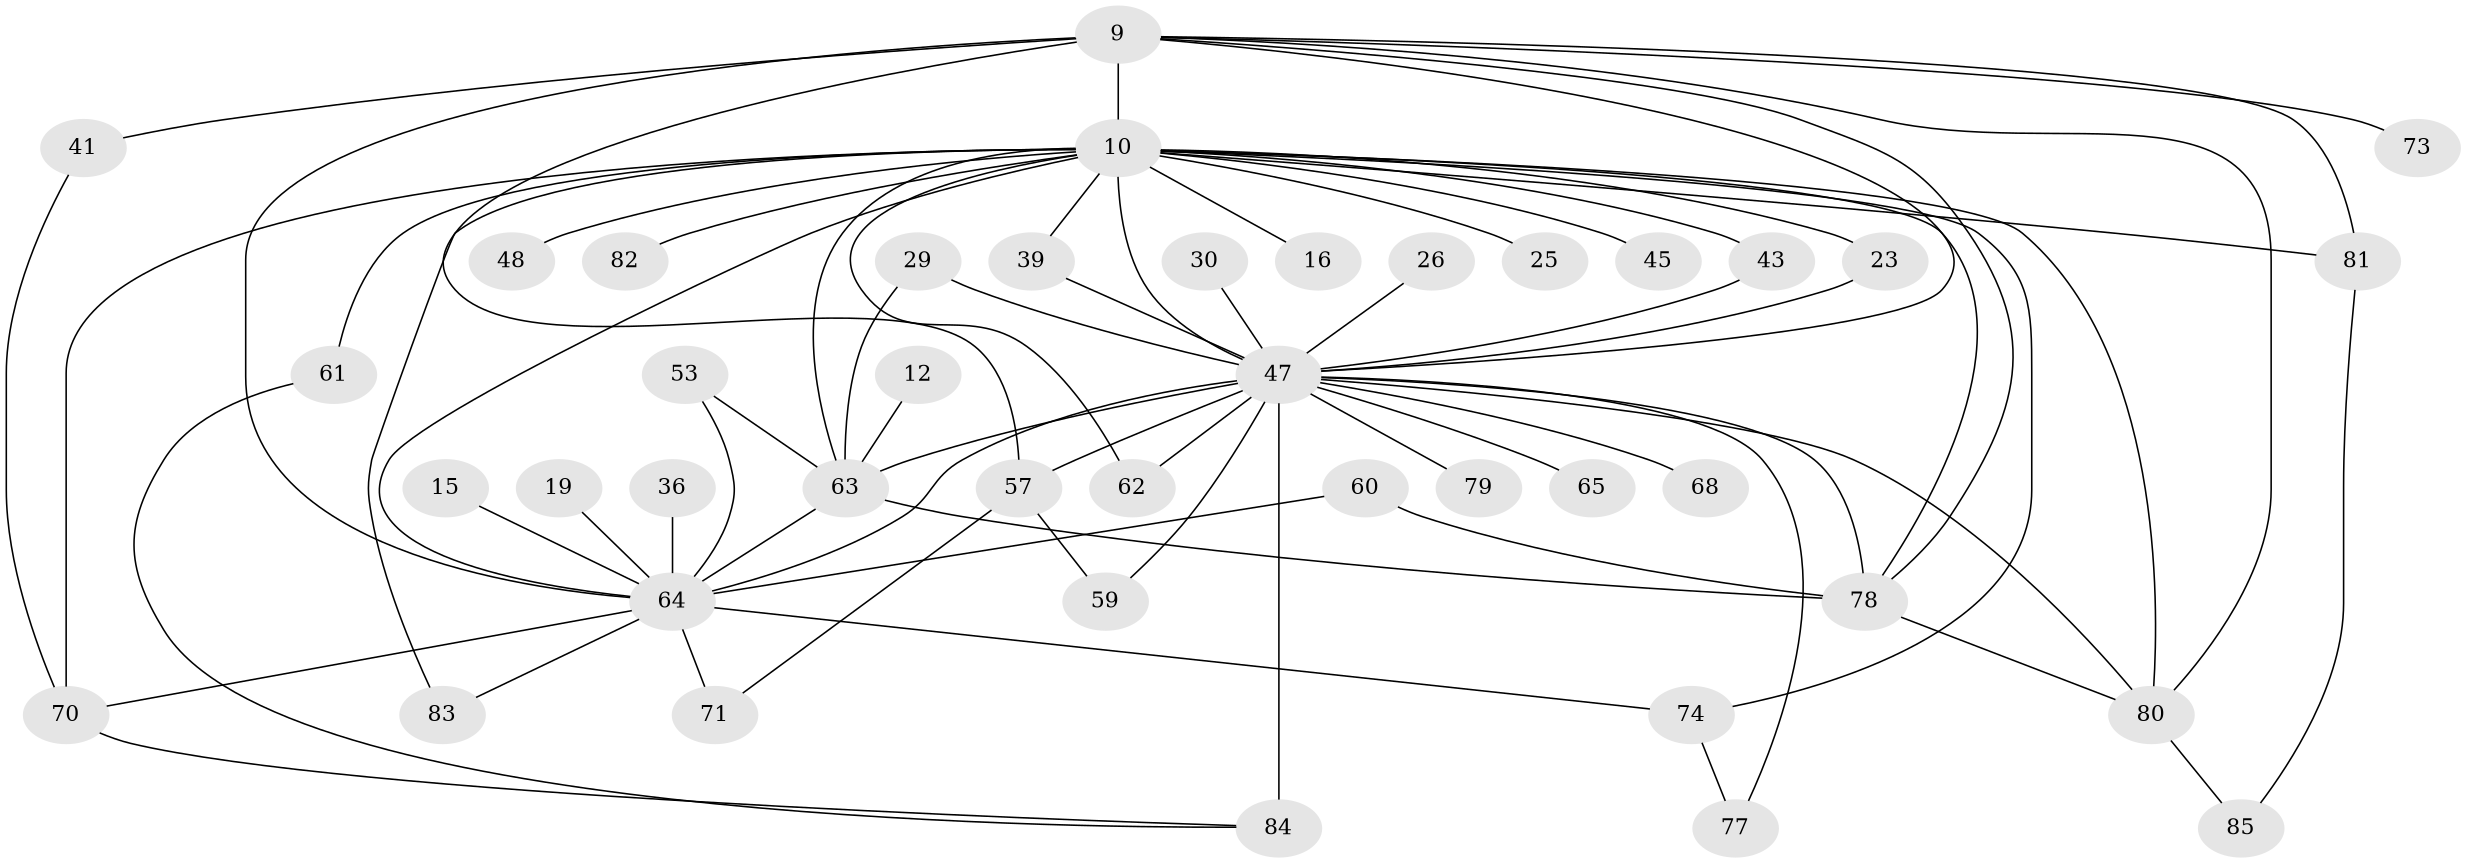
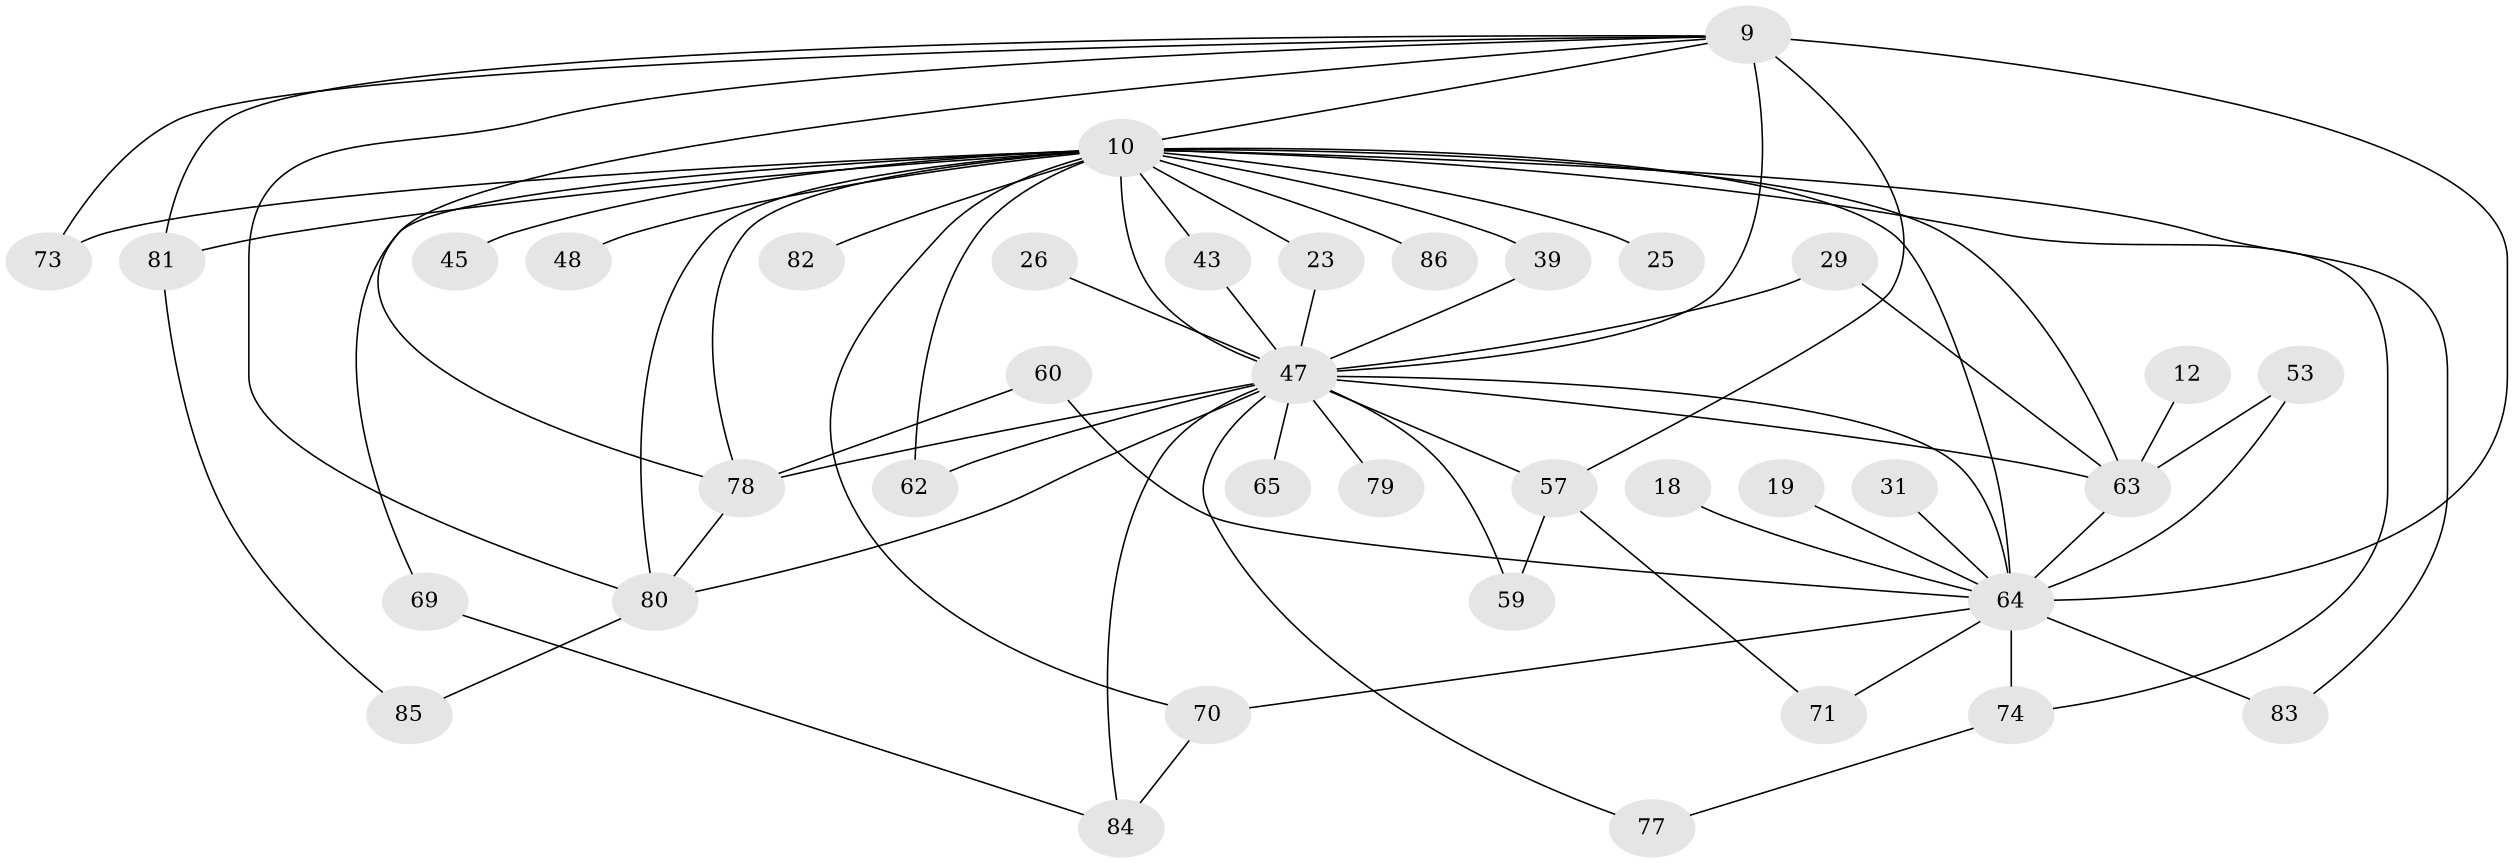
node "41": removed
edge "10" -- "73": added
node "30": removed
node "16": label "16" -> "86"
node "61": label "61" -> "69"
node "15": label "15" -> "18"
node "36": label "36" -> "31"
node "68": removed
edge "63" -- "78": removed
